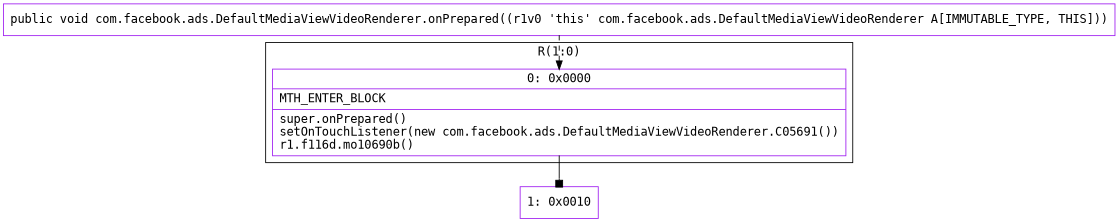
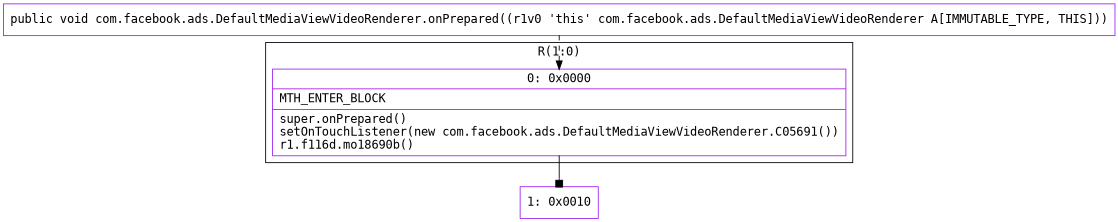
node "0: 0x0000": text "r1.f116d.mo10690b()" -> "r1.f116d.mo18690b()"
